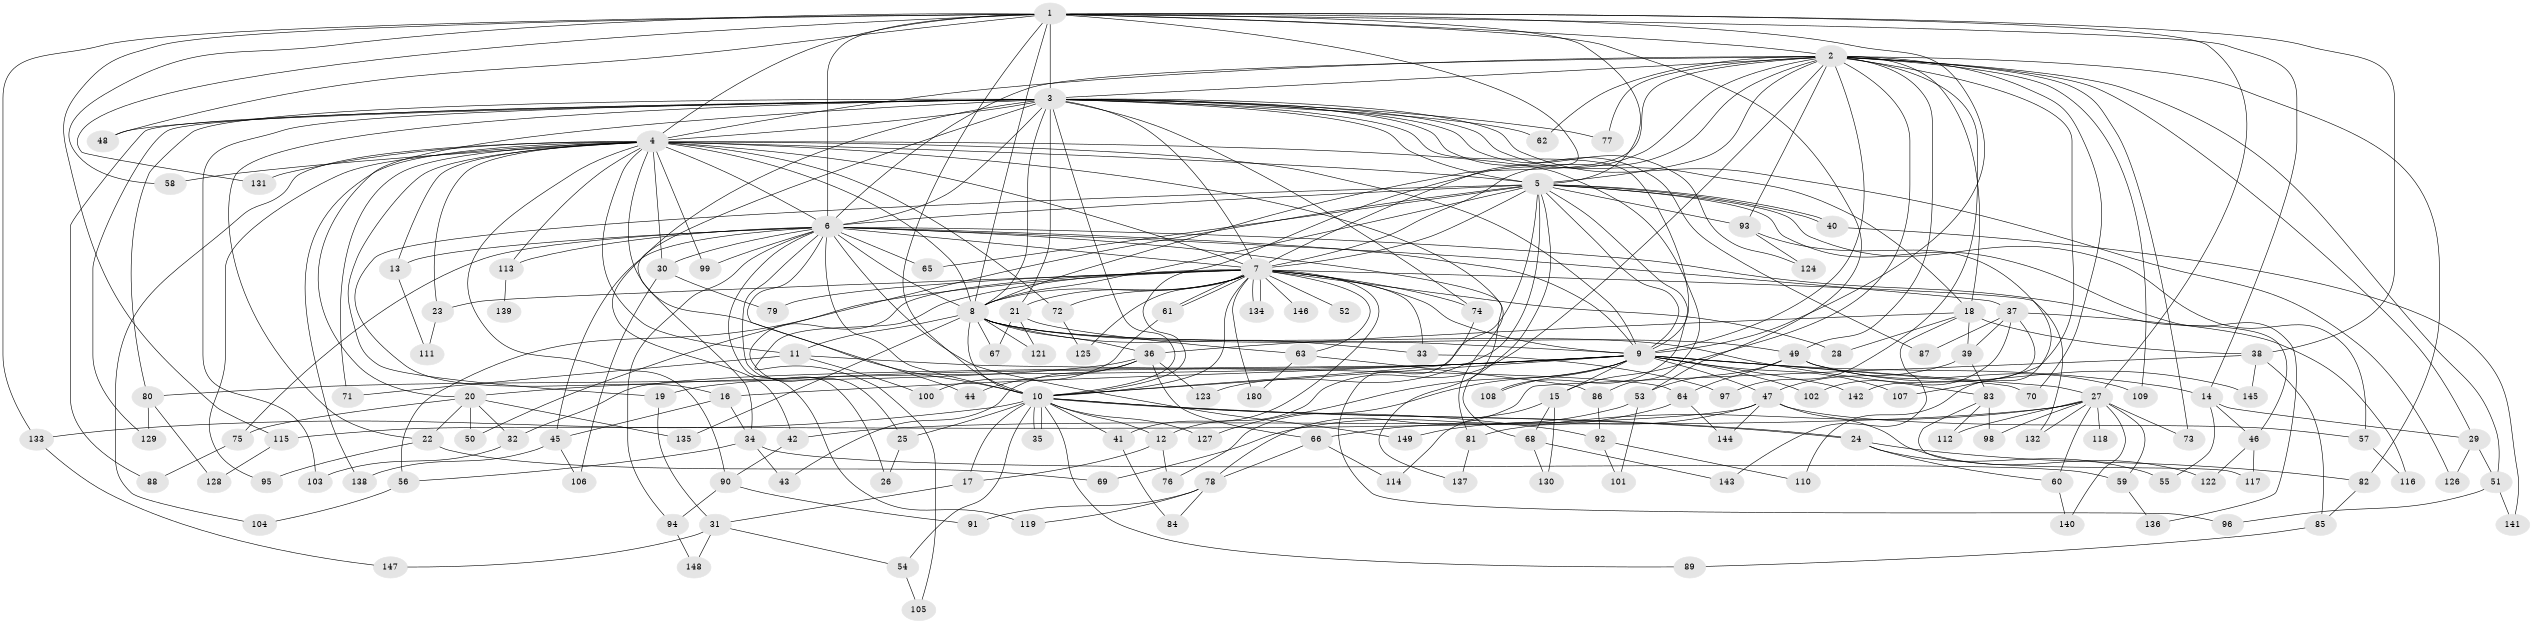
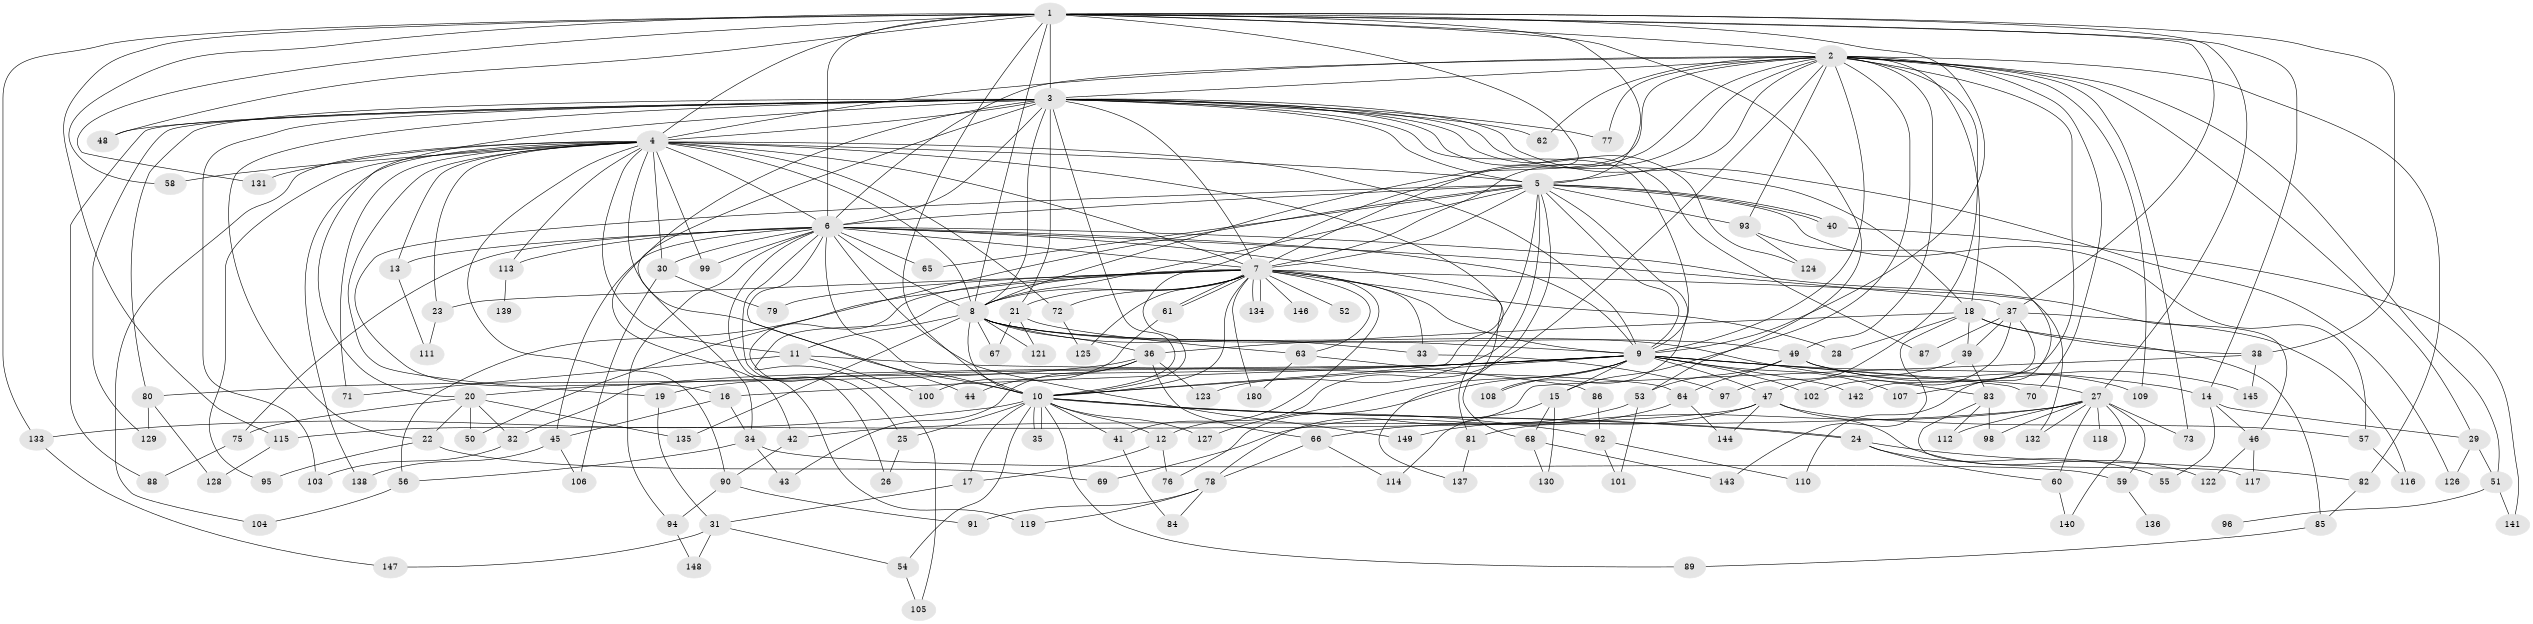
edge "1" -- "37": added
edge "4" -- "86": removed
edge "5" -- "136": removed
node "74": removed
edge "38" -- "85": now "18" -- "85"
